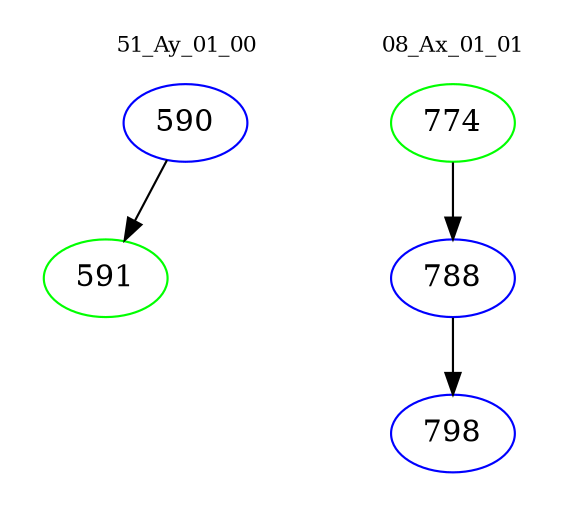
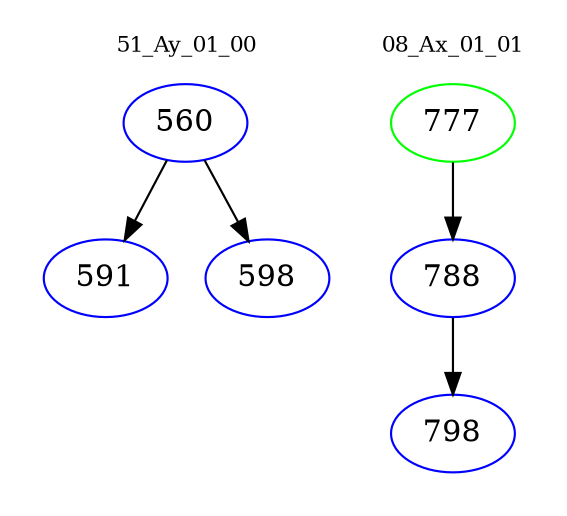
node "590": label "590" -> "560"
node "774": label "774" -> "777"
node "591": color green -> blue
node "598": added
